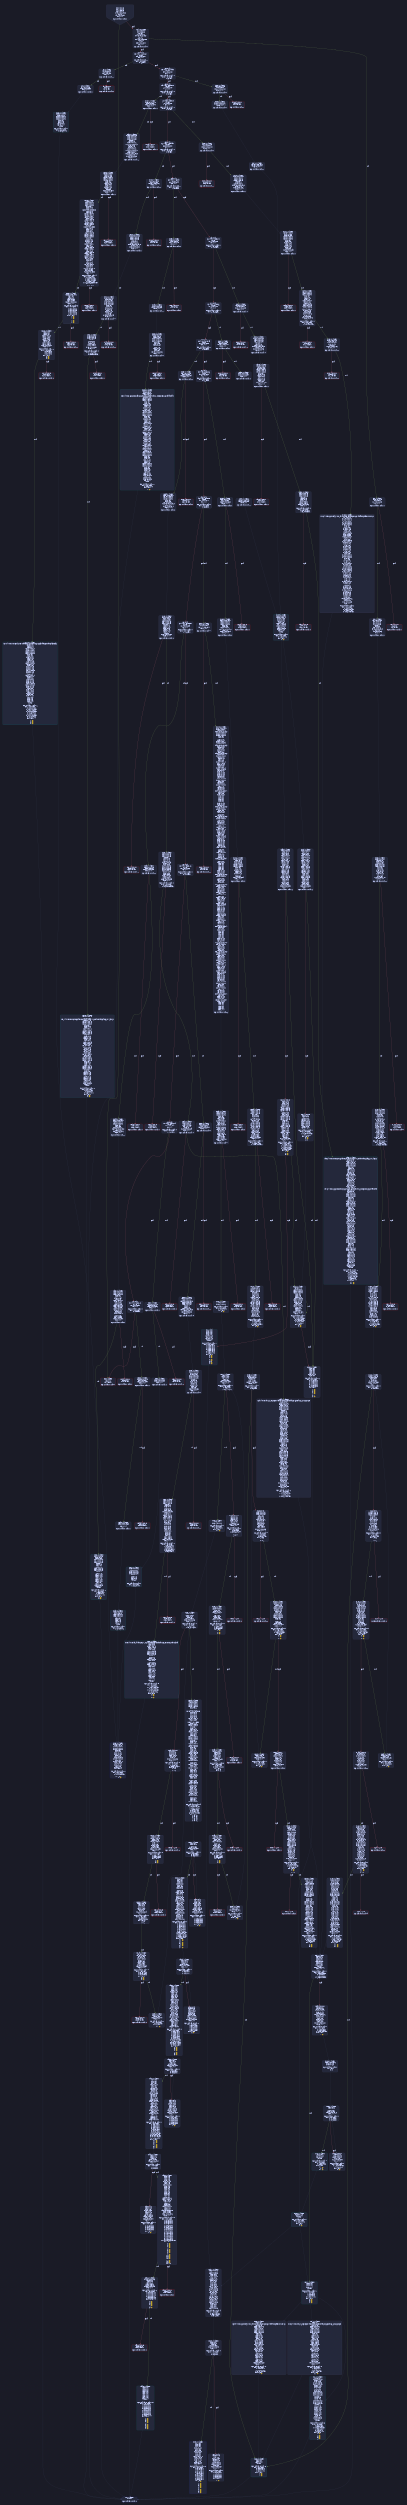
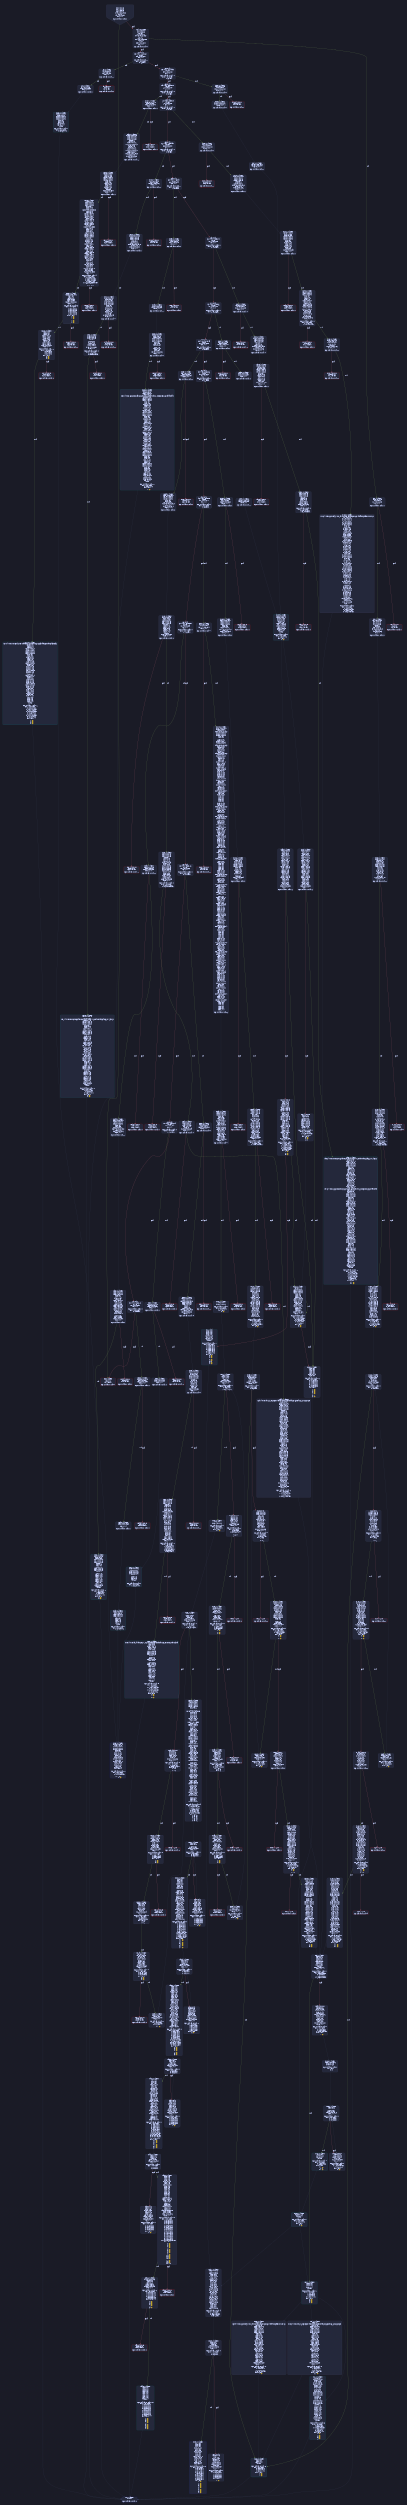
node "[047c] INVALID Indirect size req: 0, sizeΔ: 0": label "[047c] INVALID Indirect size req: 0, sizeΔ: 0" -> "[047c] INVALID Stack size req: 0, sizeΔ: 0"
